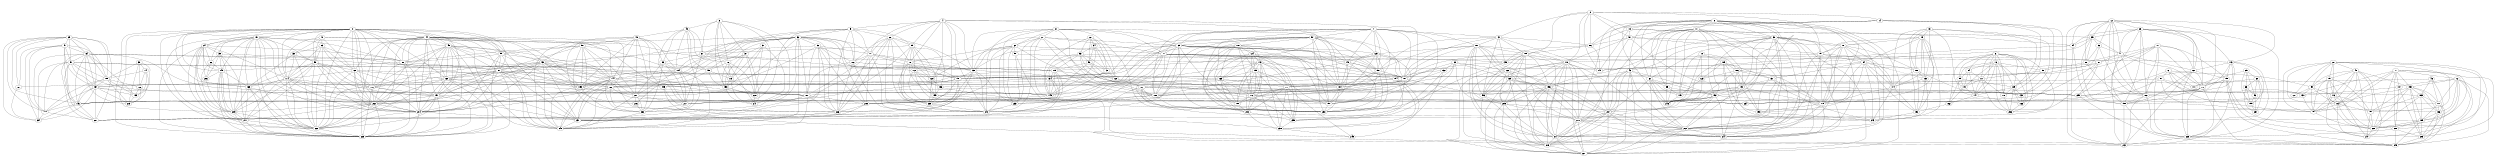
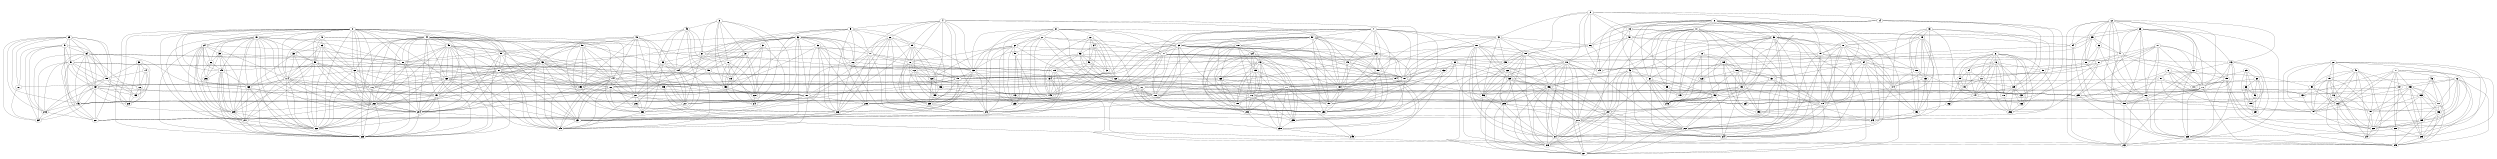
node "173": added
node "127": removed
node "418": label "418" -> "218"
